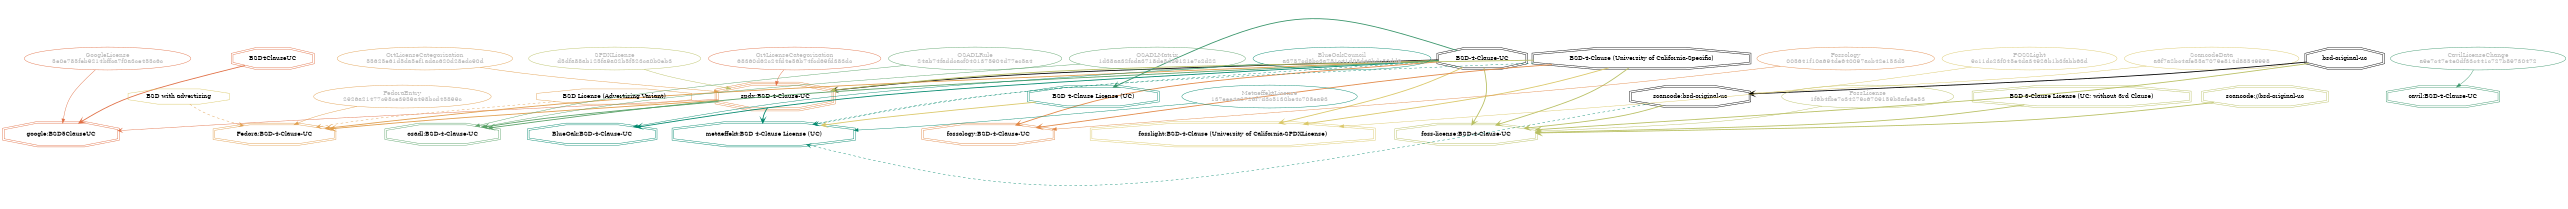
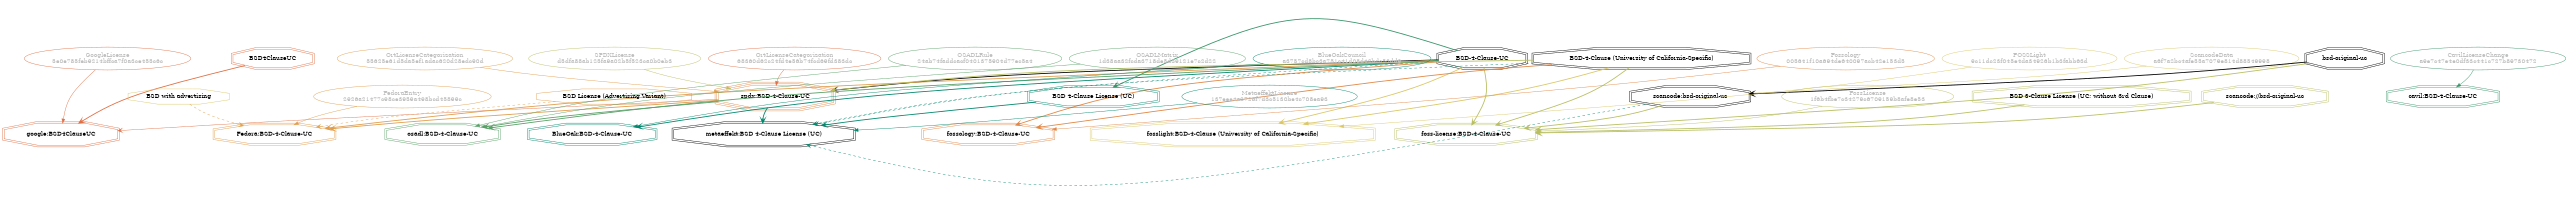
edge "BSD 4-Clause License (UC)" -> "metaeffekt:BSD 4-Clause License (UC)": color #dac767 -> #00876c
node "google:BSD5ClauseUC": label "google:BSD5ClauseUC" -> "google:BSD4ClauseUC"
node "metaeffekt:BSD 4-Clause License (UC)": color #00876c -> black
node "fosslight:BSD-4-Clause (University of California-SPDXLicense)": label "fosslight:BSD-4-Clause (University of California-SPDXLicense)" -> "fosslight:BSD-4-Clause (University of California-Specific)"
